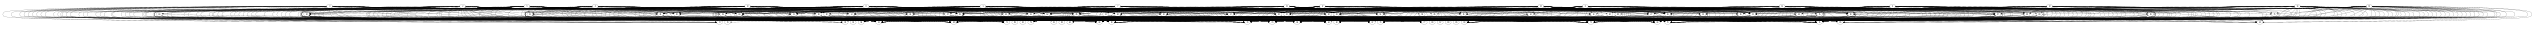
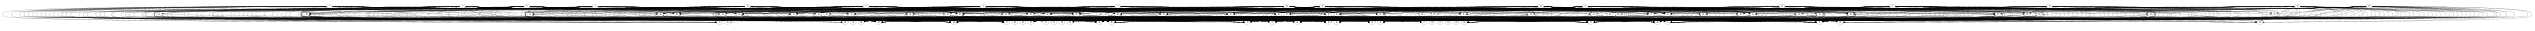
node "97": added
